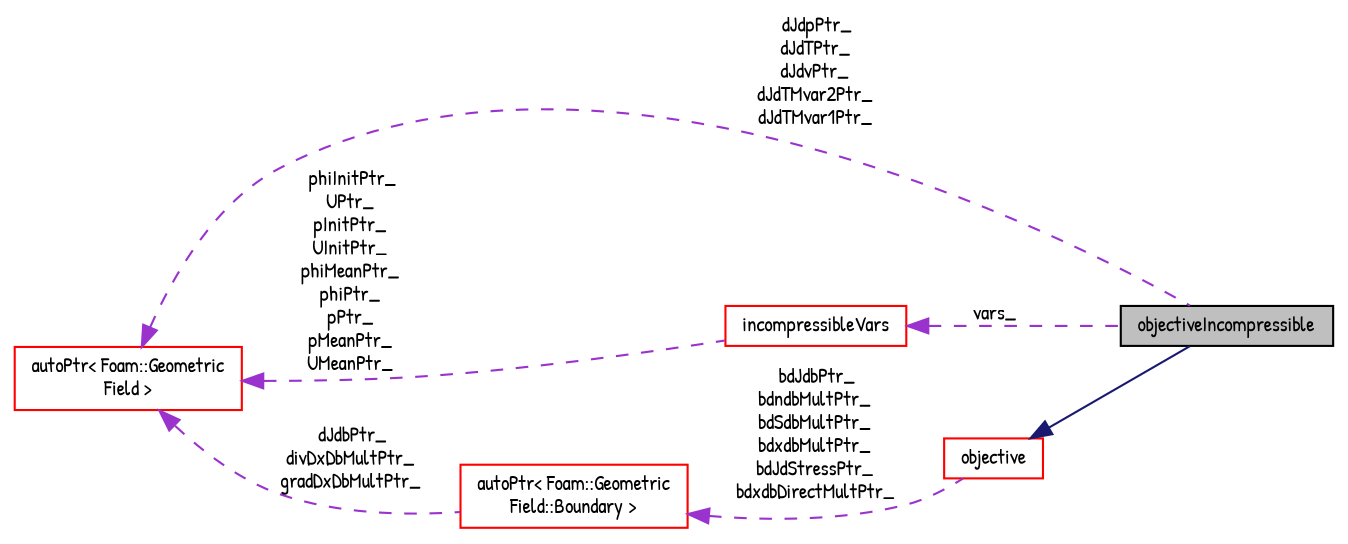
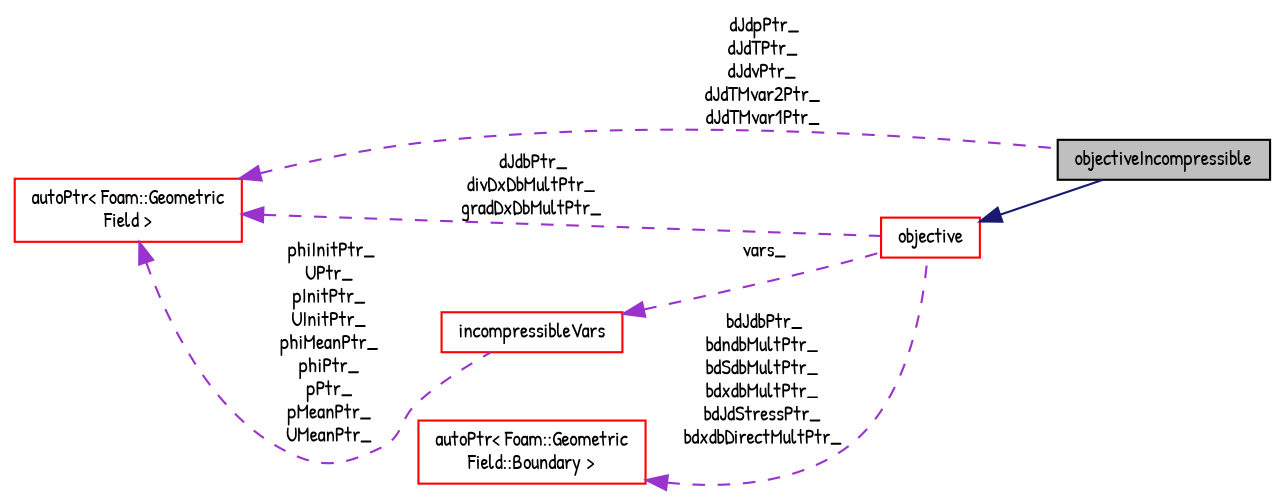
edge "objectiveIncompressible" -> "incompressibleVars": now "objective" -> "incompressibleVars"
edge "autoPtr< Foam::Geometric Field::Boundary >" -> "autoPtr< Foam::Geometric Field >": now "objective" -> "autoPtr< Foam::Geometric Field >"
